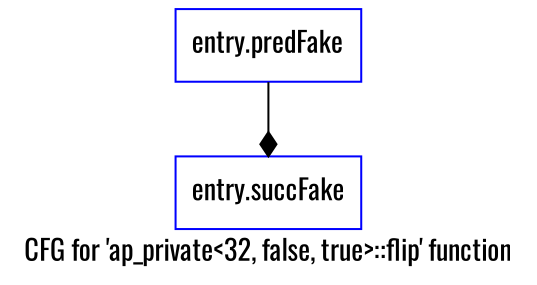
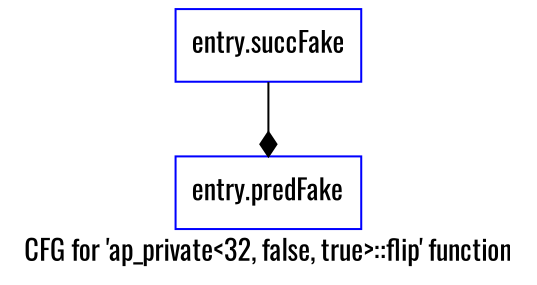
edge "entry.predFake" -> "entry.succFake": reversed
